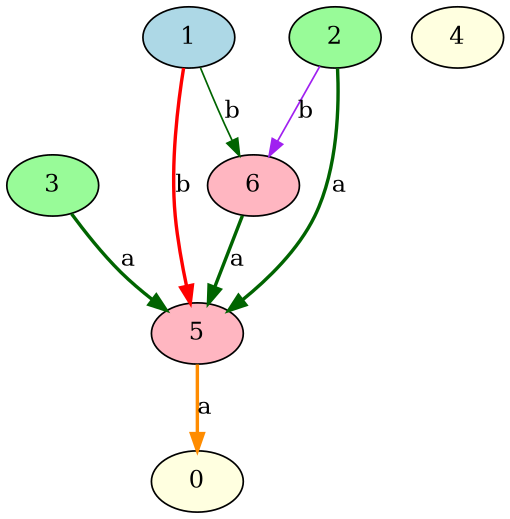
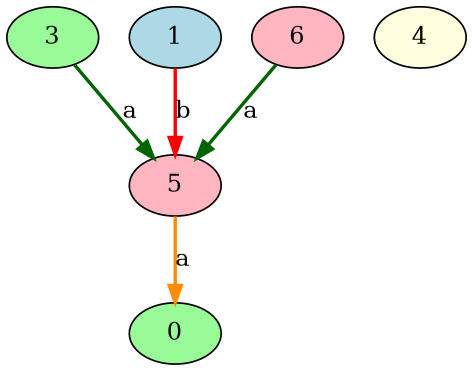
node "2": removed
edge "1" -> "6": removed, label "b"
node "0": fillcolor lightyellow -> palegreen
